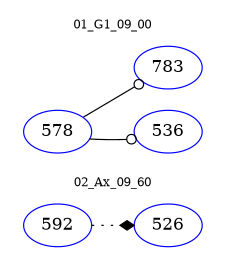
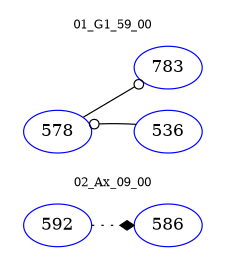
cluster "01_G1_09_00": label "01_G1_09_00" -> "01_G1_59_00"
edge "578" -> "536": reversed
cluster "02_Ax_09_60": label "02_Ax_09_60" -> "02_Ax_09_00"
node "526": label "526" -> "586"
